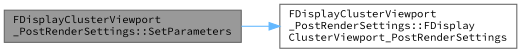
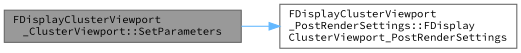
node "FDisplayClusterViewport _PostRenderSettings::SetParameters": label "FDisplayClusterViewport _PostRenderSettings::SetParameters" -> "FDisplayClusterViewport _ClusterViewport::SetParameters"
